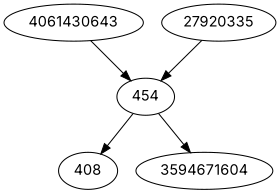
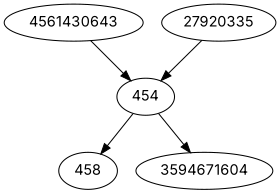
node "4061430643": label "4061430643" -> "4561430643"
node "408": label "408" -> "458"
